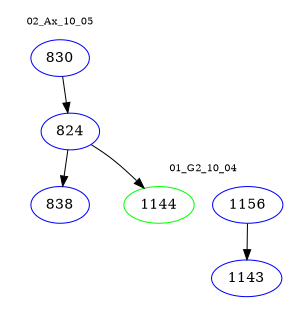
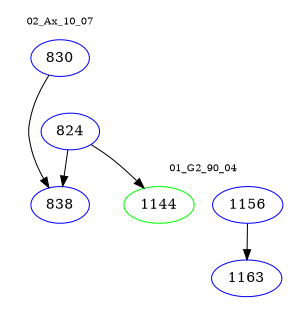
cluster "02_Ax_10_05": label "02_Ax_10_05" -> "02_Ax_10_07"
edge "830" -> "824": now "830" -> "838"
cluster "01_G2_10_04": label "01_G2_10_04" -> "01_G2_90_04"
node "1143": label "1143" -> "1163"
